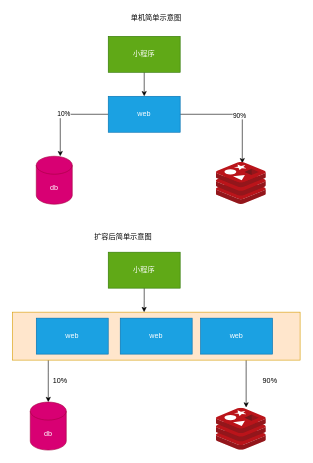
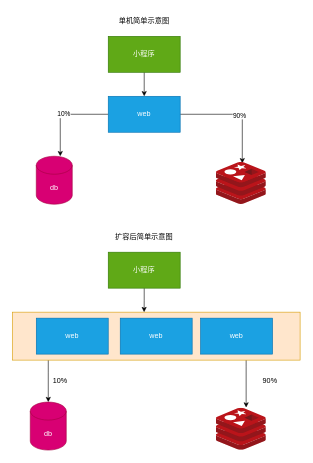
node "单机简单示意图": moved (156, 18) -> (144, 21)
node "扩容后简单示意图": moved (123, 237) -> (144, 237)
